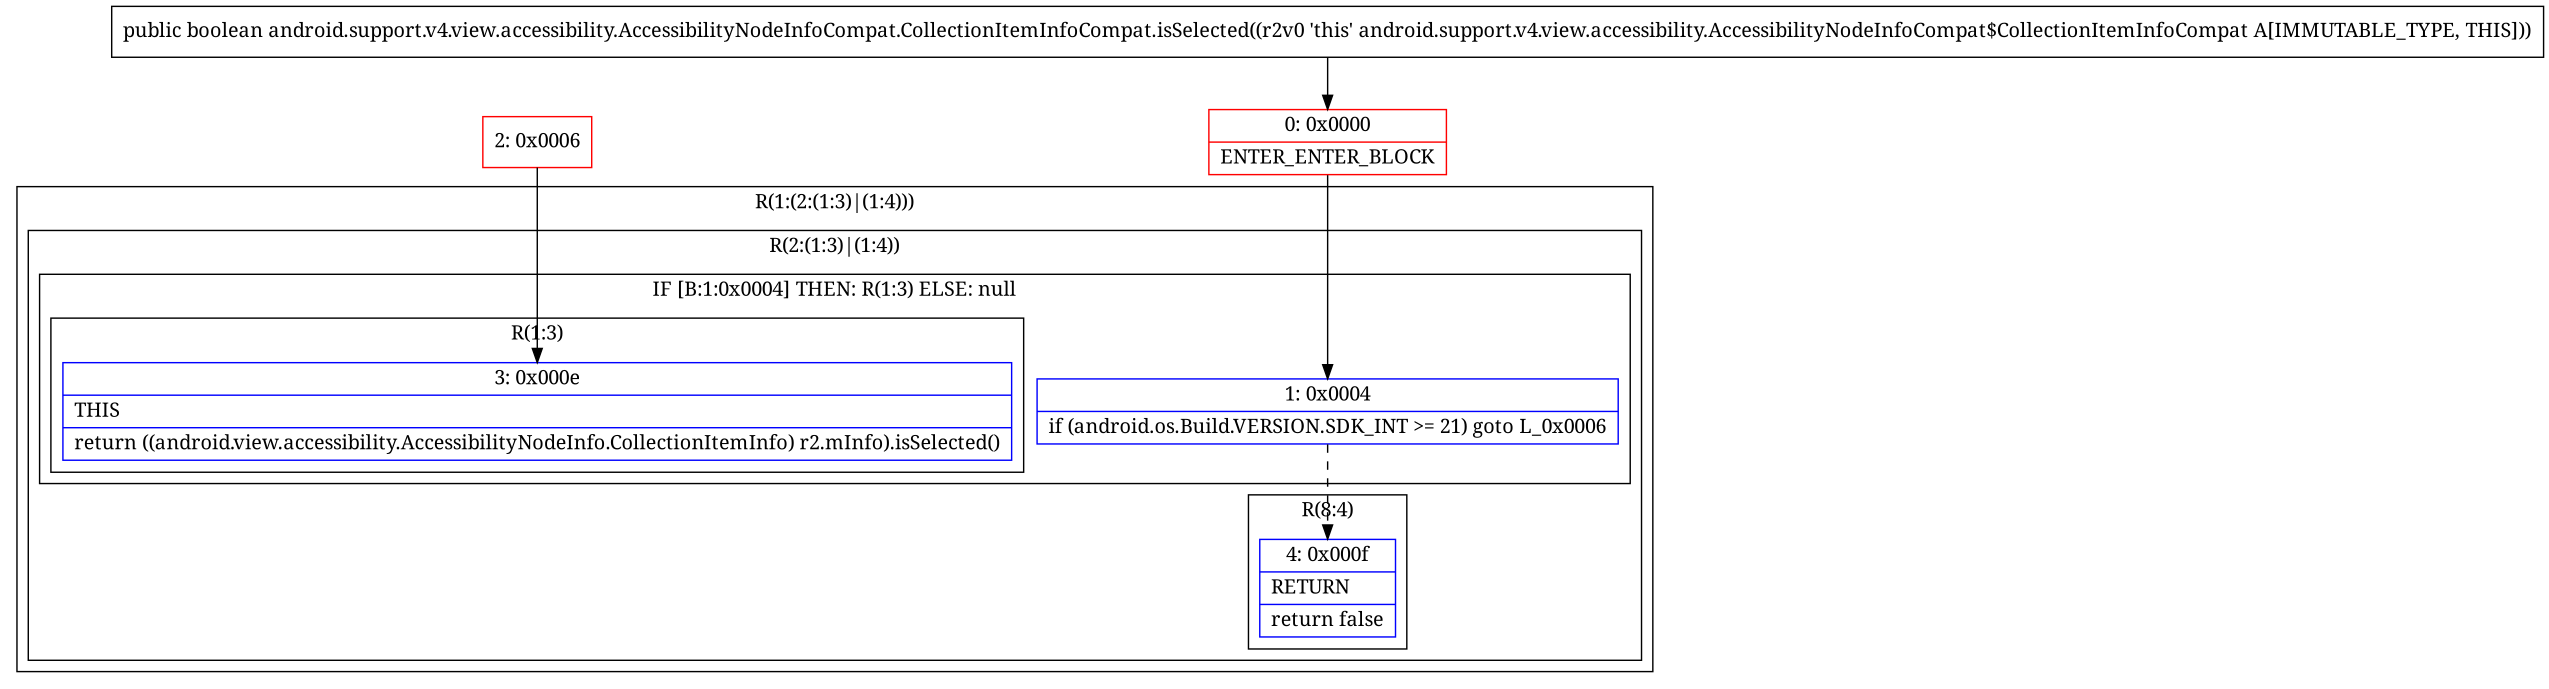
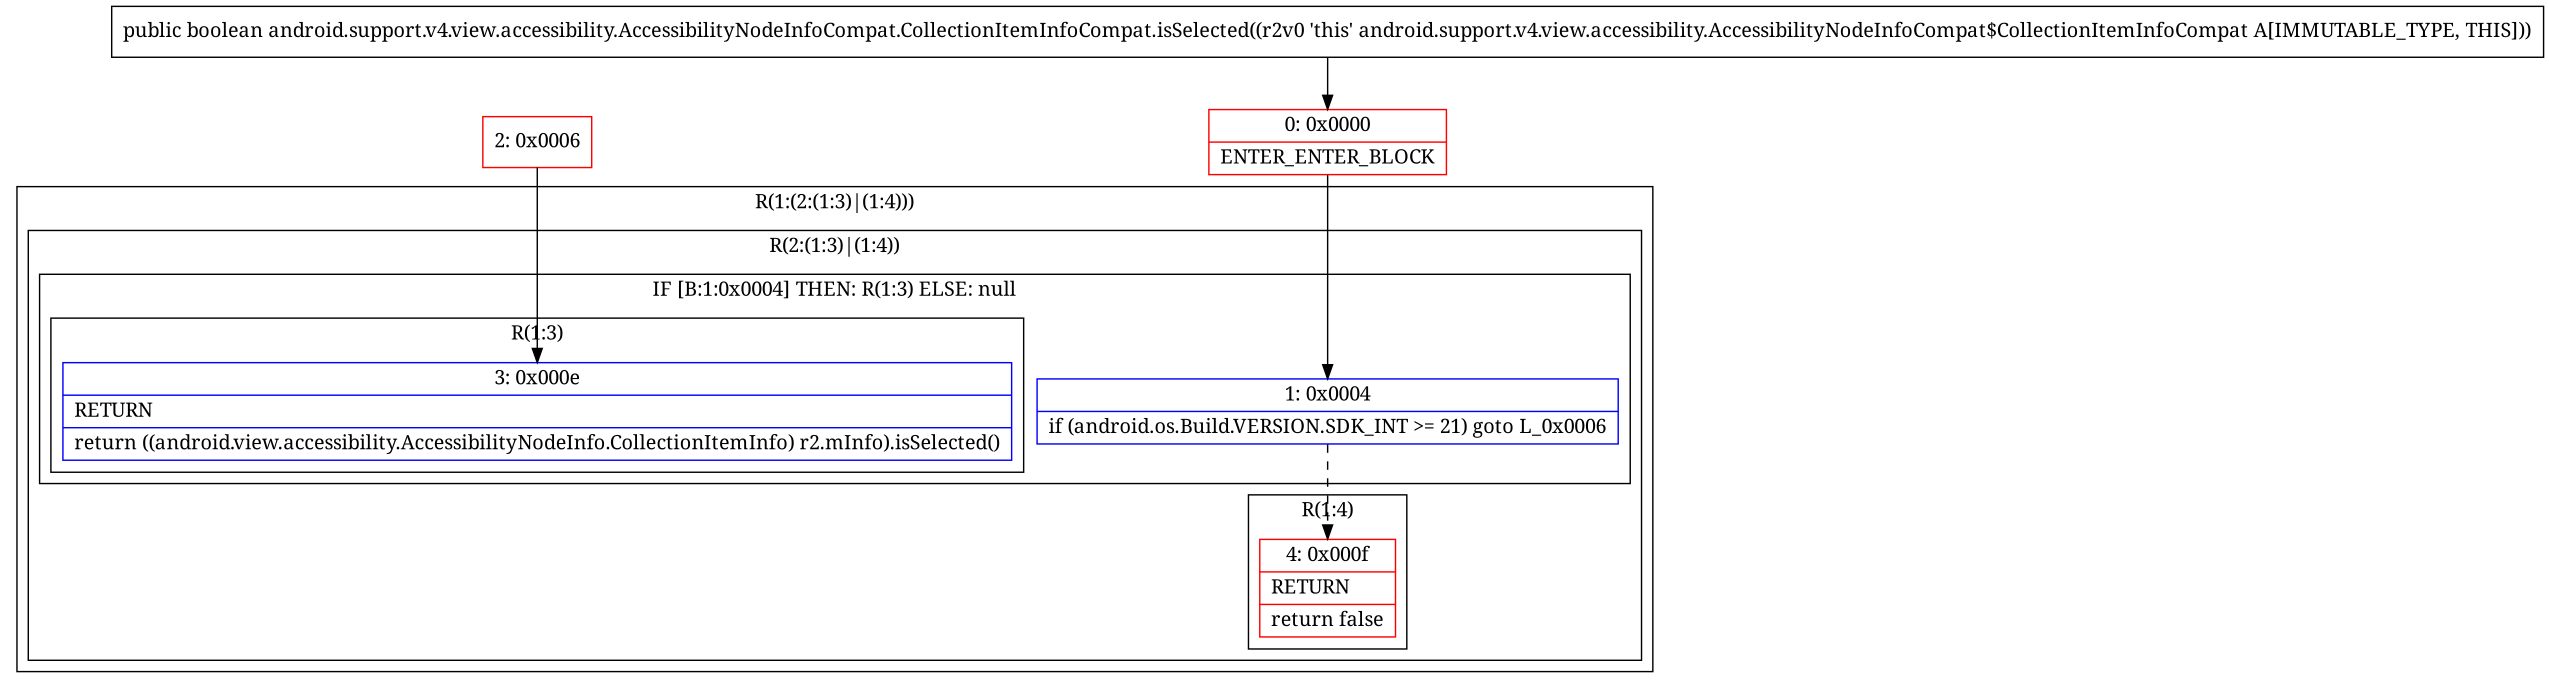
node "3: 0x000e": text "THIS" -> "RETURN"
cluster "R(8:4)": label "R(8:4)" -> "R(1:4)"
node "4: 0x000f": color blue -> red
